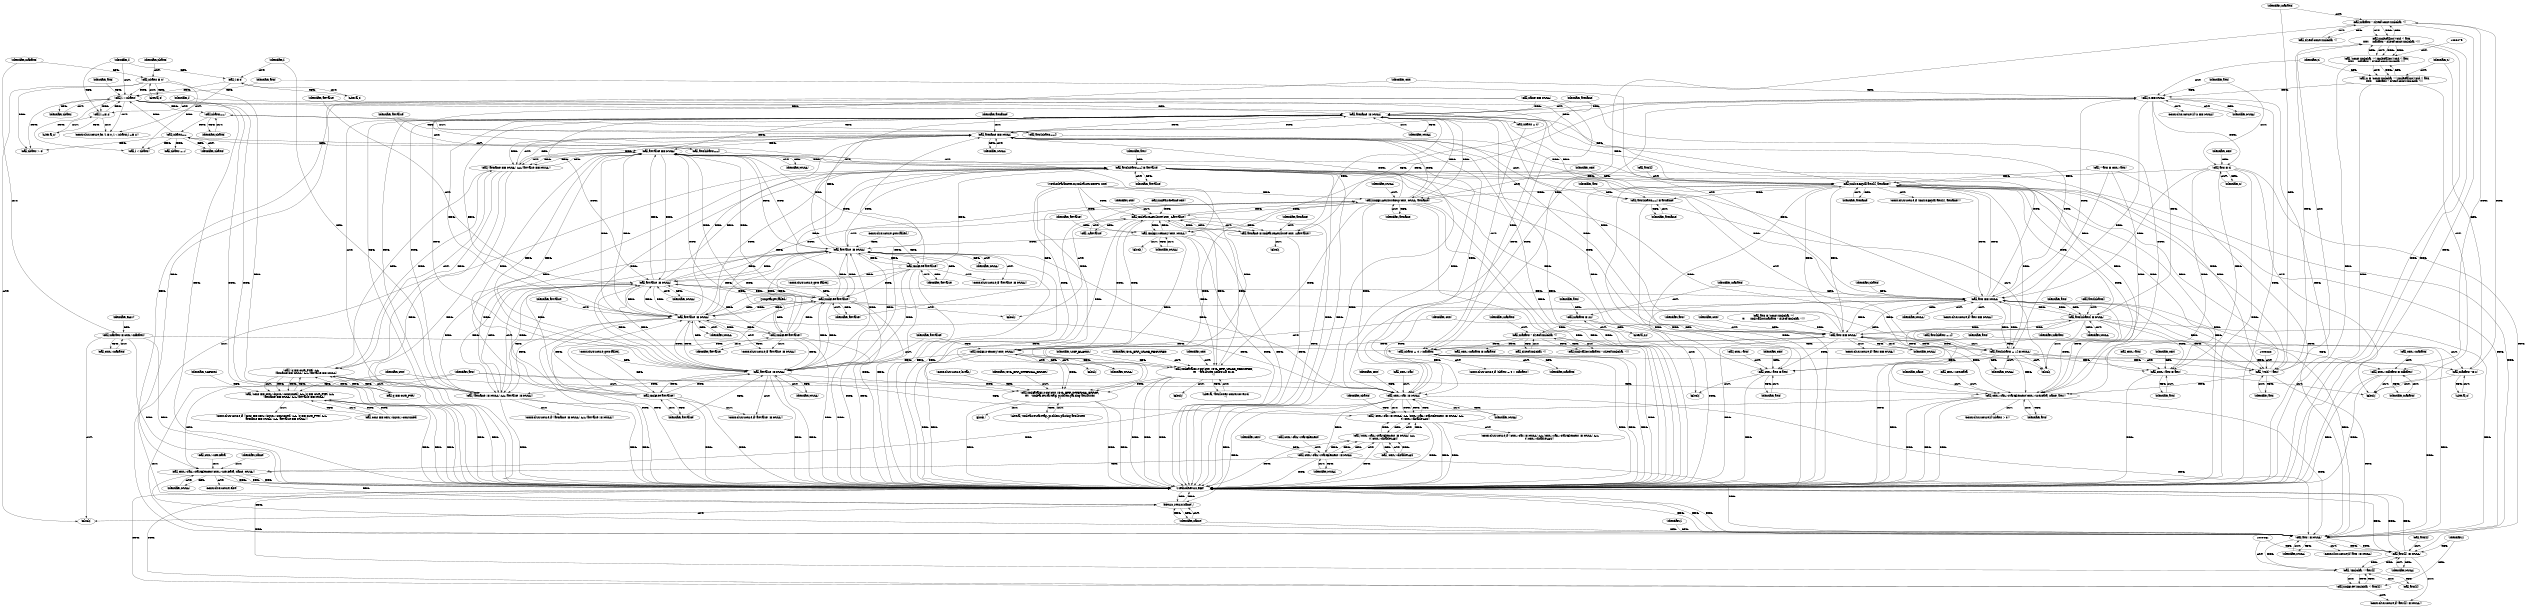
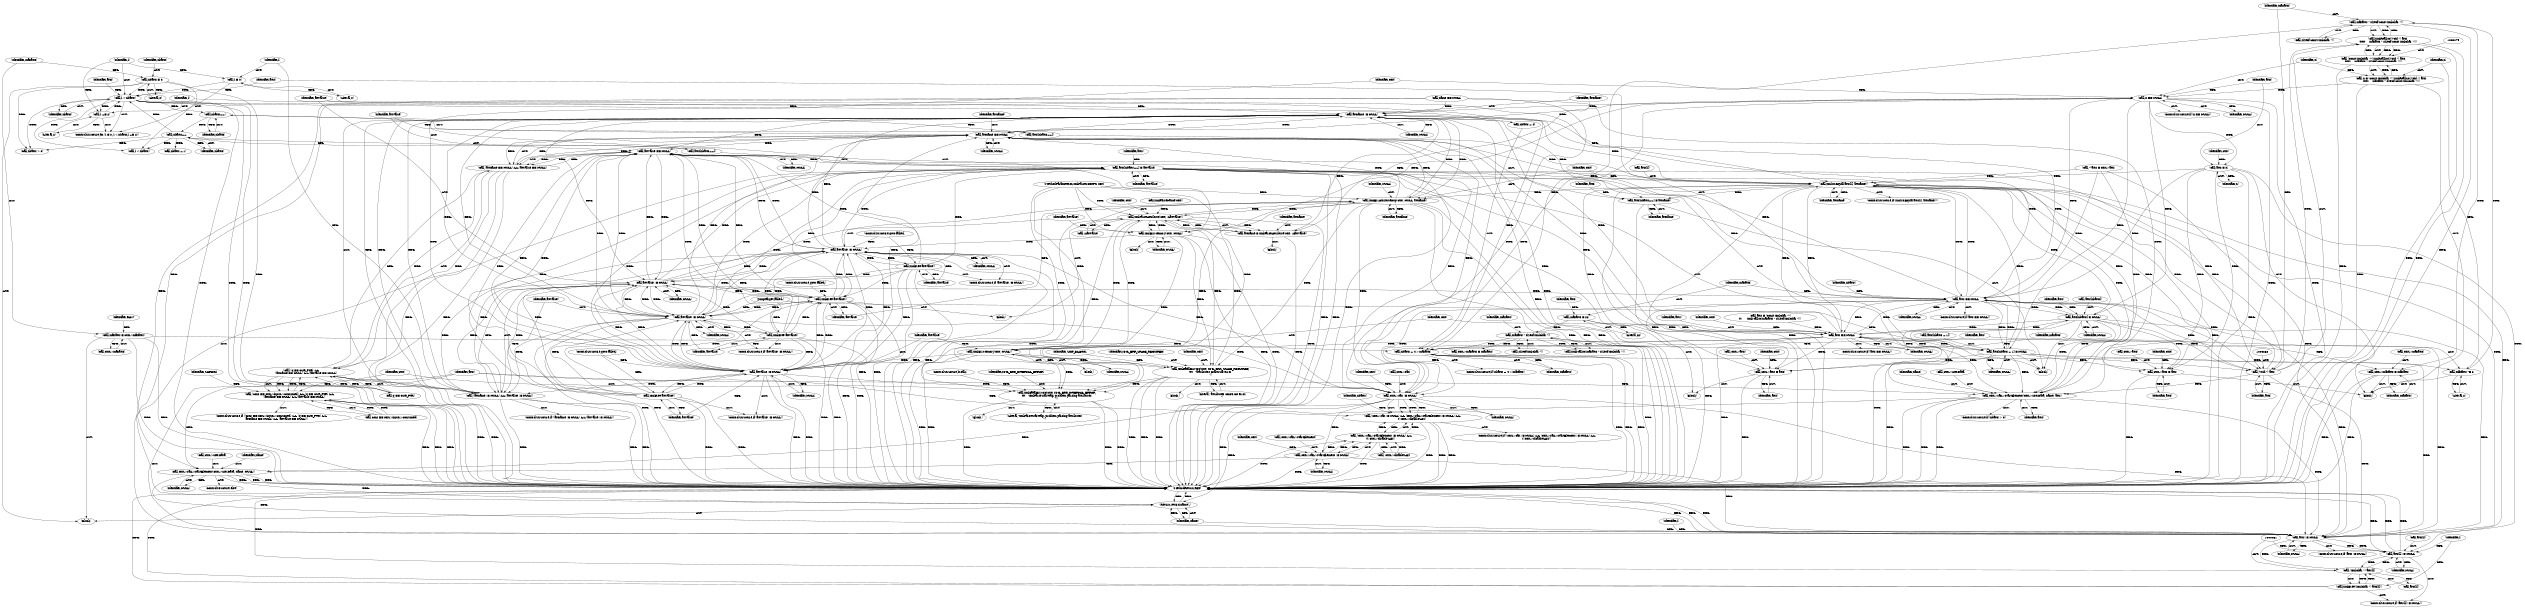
edge "(Call,atts[nbatts++] = attvalue)" -> "(Call,ctxt->sax->startElement(ctxt->userData, name, atts))": label "DDG: " -> "AST: "
